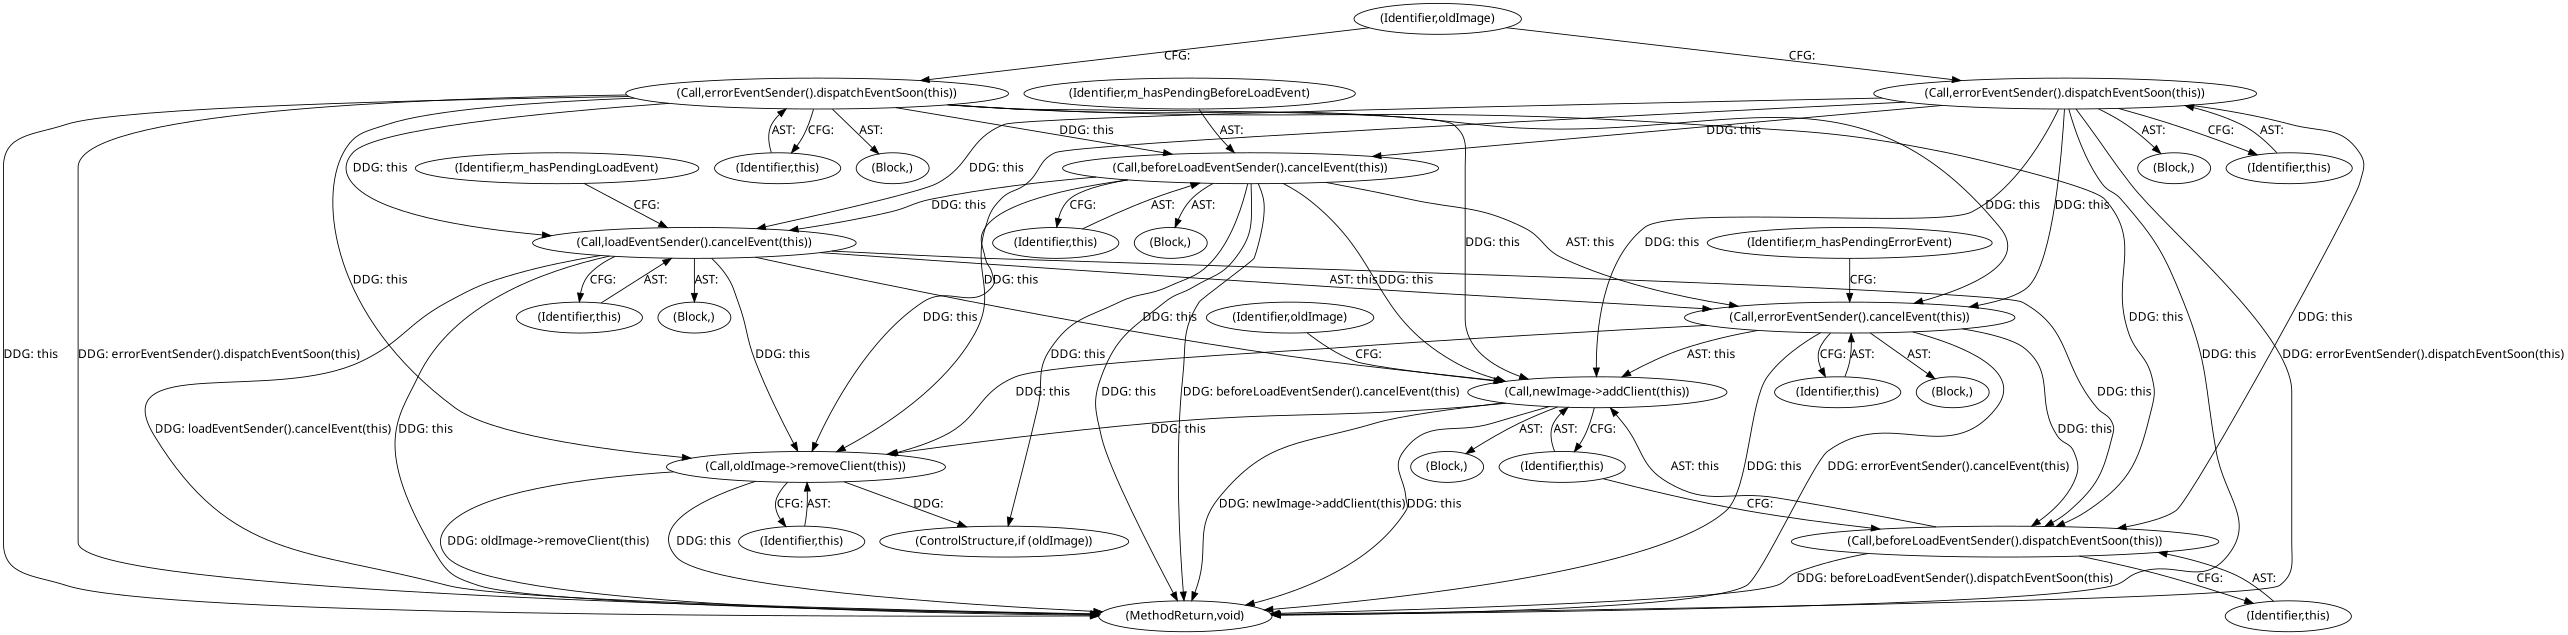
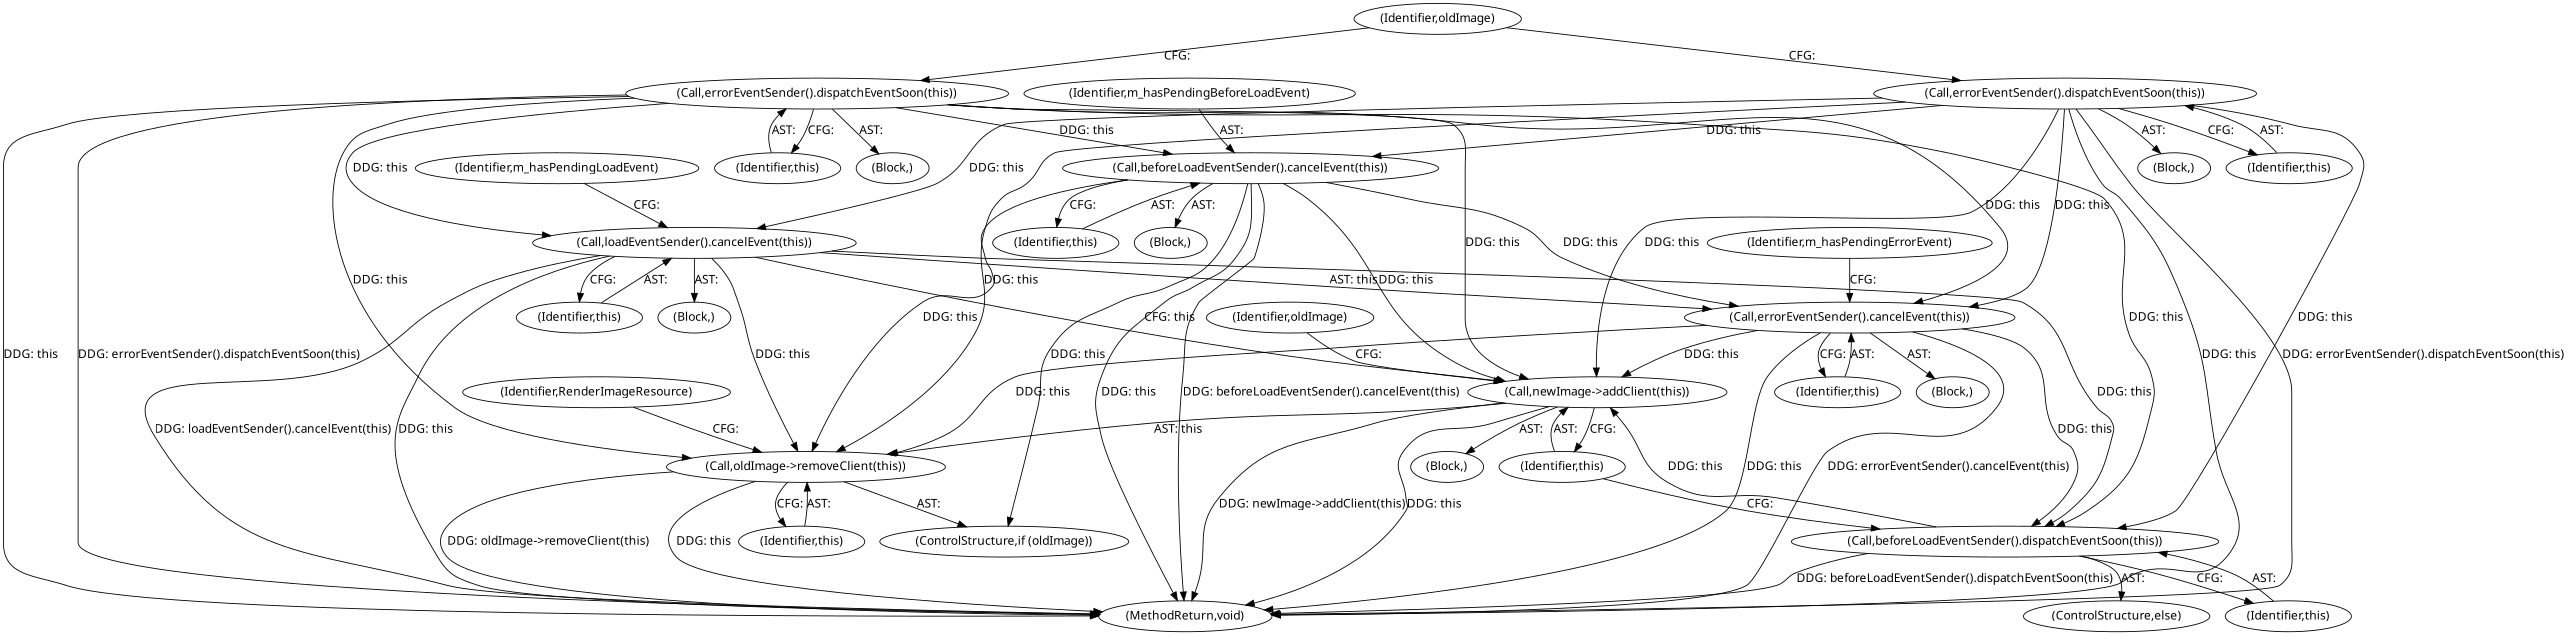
edge "(Call,beforeLoadEventSender().cancelEvent(this))" -> "(Call,loadEventSender().cancelEvent(this))": removed, label "DDG: this"
edge "(Call,beforeLoadEventSender().cancelEvent(this))" -> "(Call,errorEventSender().cancelEvent(this))": label "AST: this" -> "DDG: this"
edge "(Call,loadEventSender().cancelEvent(this))" -> "(Call,newImage->addClient(this))": label "DDG: this" -> "CFG: this"
edge "(Call,errorEventSender().cancelEvent(this))" -> "(Call,newImage->addClient(this))": label "AST: this" -> "DDG: this"
node "(Identifier,RenderImageResource)": added
edge "(Call,newImage->addClient(this))" -> "(Call,oldImage->removeClient(this))": label "DDG: this" -> "AST: this"
edge "(Call,beforeLoadEventSender().dispatchEventSoon(this))" -> "(Call,newImage->addClient(this))": label "AST: this" -> "DDG: this"
edge "(Call,oldImage->removeClient(this))" -> "(ControlStructure,if (oldImage))": label "DDG: " -> "AST: "
node "(ControlStructure,else)": added
